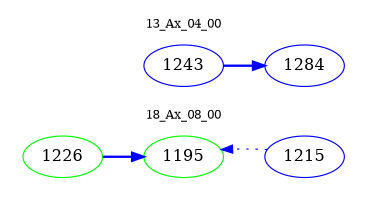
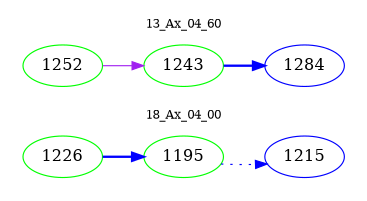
cluster "13_Ax_04_00": label "13_Ax_04_00" -> "13_Ax_04_60"
node "1252": added
node "1243": color blue -> green
cluster "18_Ax_08_00": label "18_Ax_08_00" -> "18_Ax_04_00"
edge "1215" -> "1195": reversed
